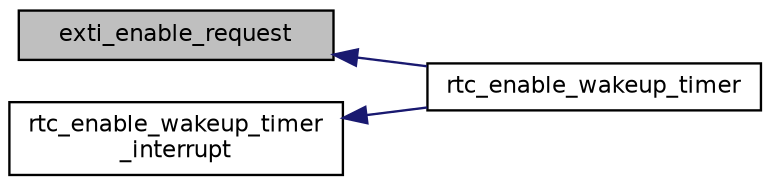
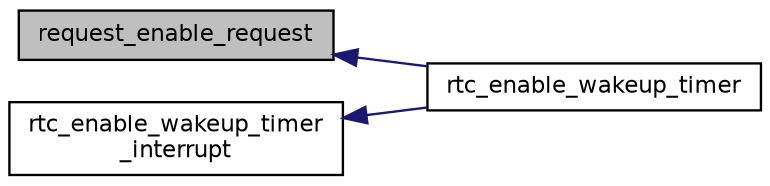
node "exti_enable_request": label "exti_enable_request" -> "request_enable_request"
